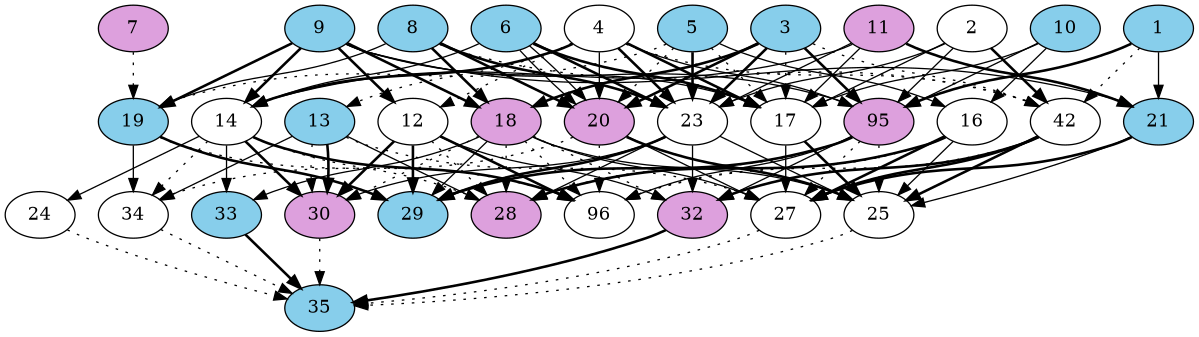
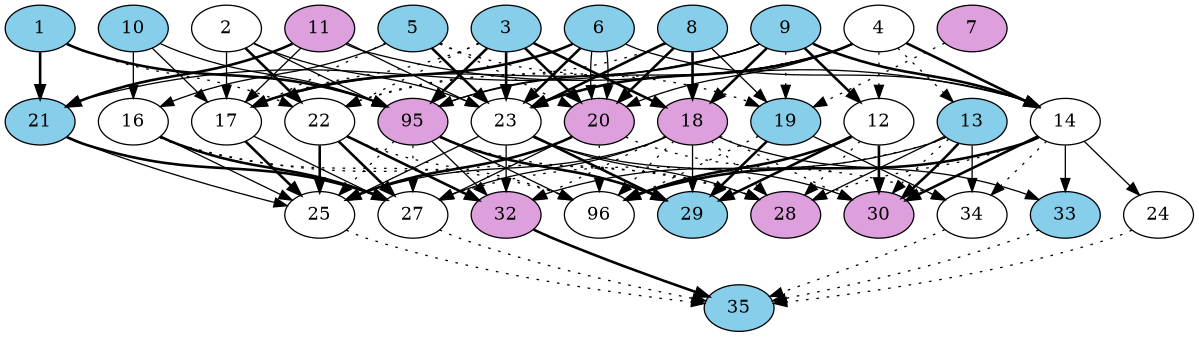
edge "1" -> "21": style solid -> bold
edge "9" -> "19": style bold -> dotted
edge "4" -> "17": removed
node "42": label "42" -> "22"
edge "12" -> "32": now "13" -> "32"
edge "16" -> "28": style bold -> dotted
edge "30" -> "35": removed
edge "33" -> "35": style bold -> dotted
